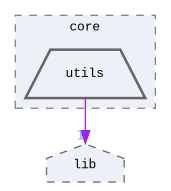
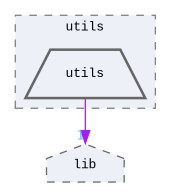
cluster "core": label "core" -> "utils"
